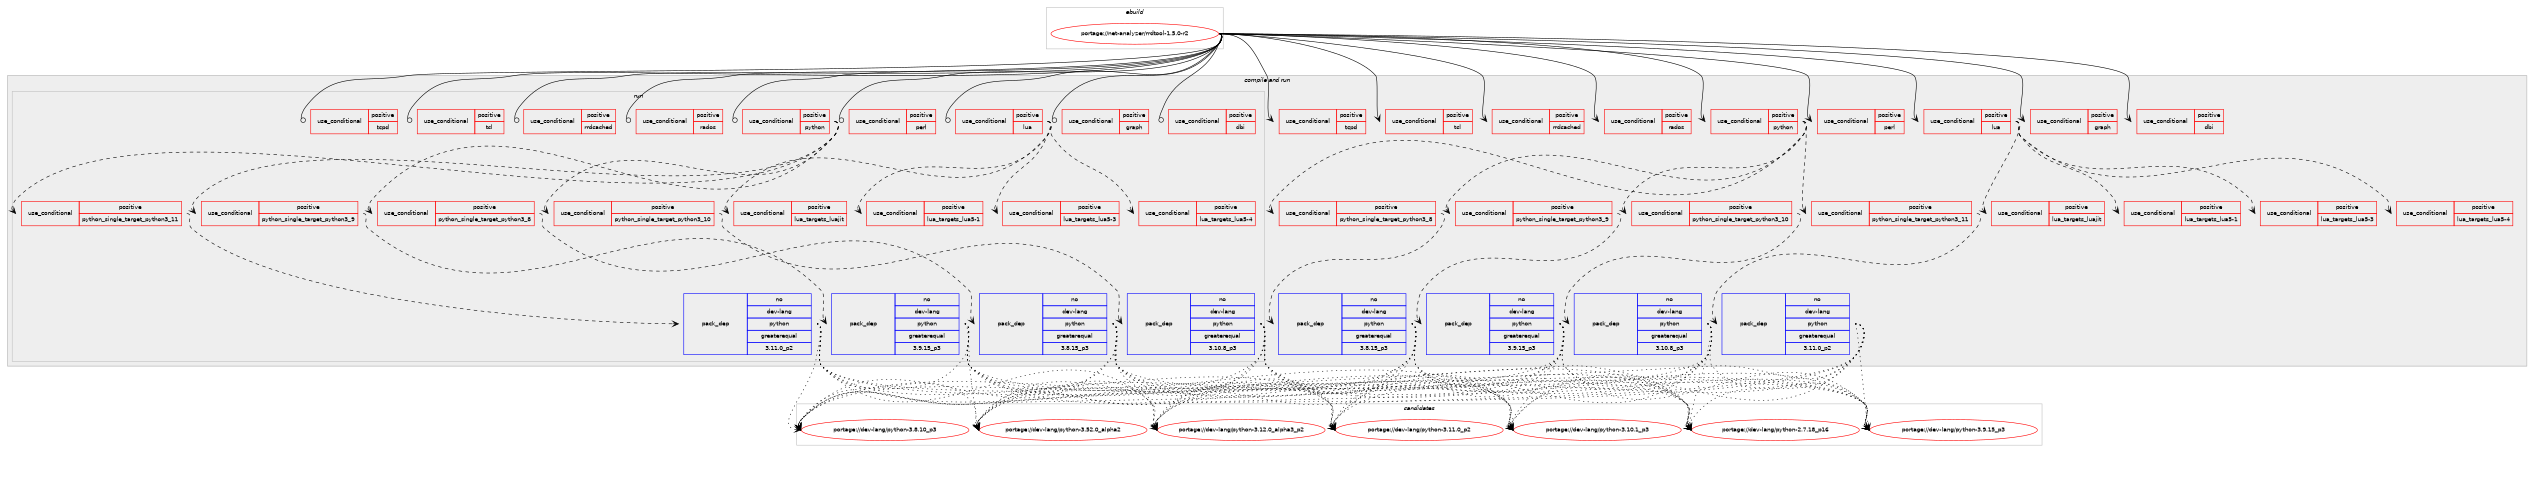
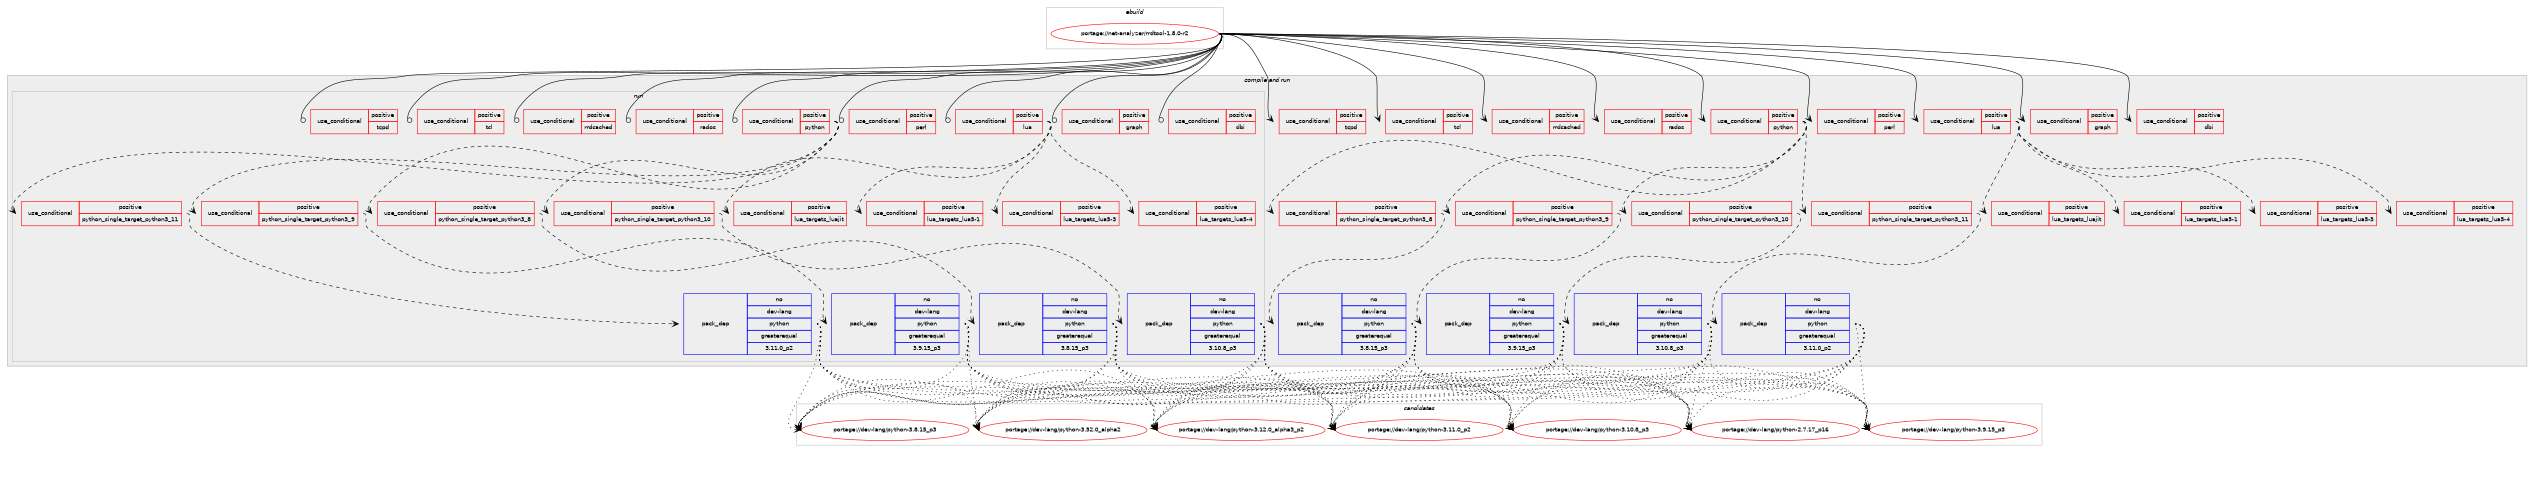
node "portage://net-analyzer/rrdtool-1.5.0-r2": label "portage://net-analyzer/rrdtool-1.5.0-r2" -> "portage://net-analyzer/rrdtool-1.8.0-r2"
node "portage://dev-lang/python-3.8.10_p3": label "portage://dev-lang/python-3.8.10_p3" -> "portage://dev-lang/python-3.8.15_p3"
node "portage://dev-lang/python-3.10.1_p3": label "portage://dev-lang/python-3.10.1_p3" -> "portage://dev-lang/python-3.10.8_p3"
node "portage://dev-lang/python-2.7.18_p16": label "portage://dev-lang/python-2.7.18_p16" -> "portage://dev-lang/python-2.7.17_p16"
